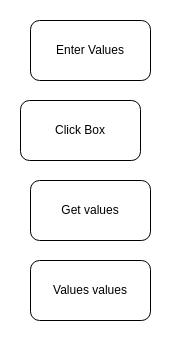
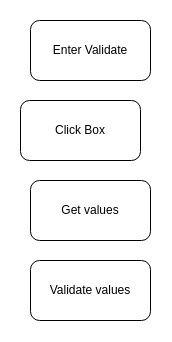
node "Enter Values": label "Enter Values" -> "Enter Validate"
node "Values values": label "Values values" -> "Validate values"
